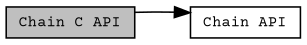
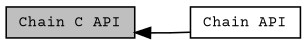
edge "Chain C API" -> "Chain API": reversed
